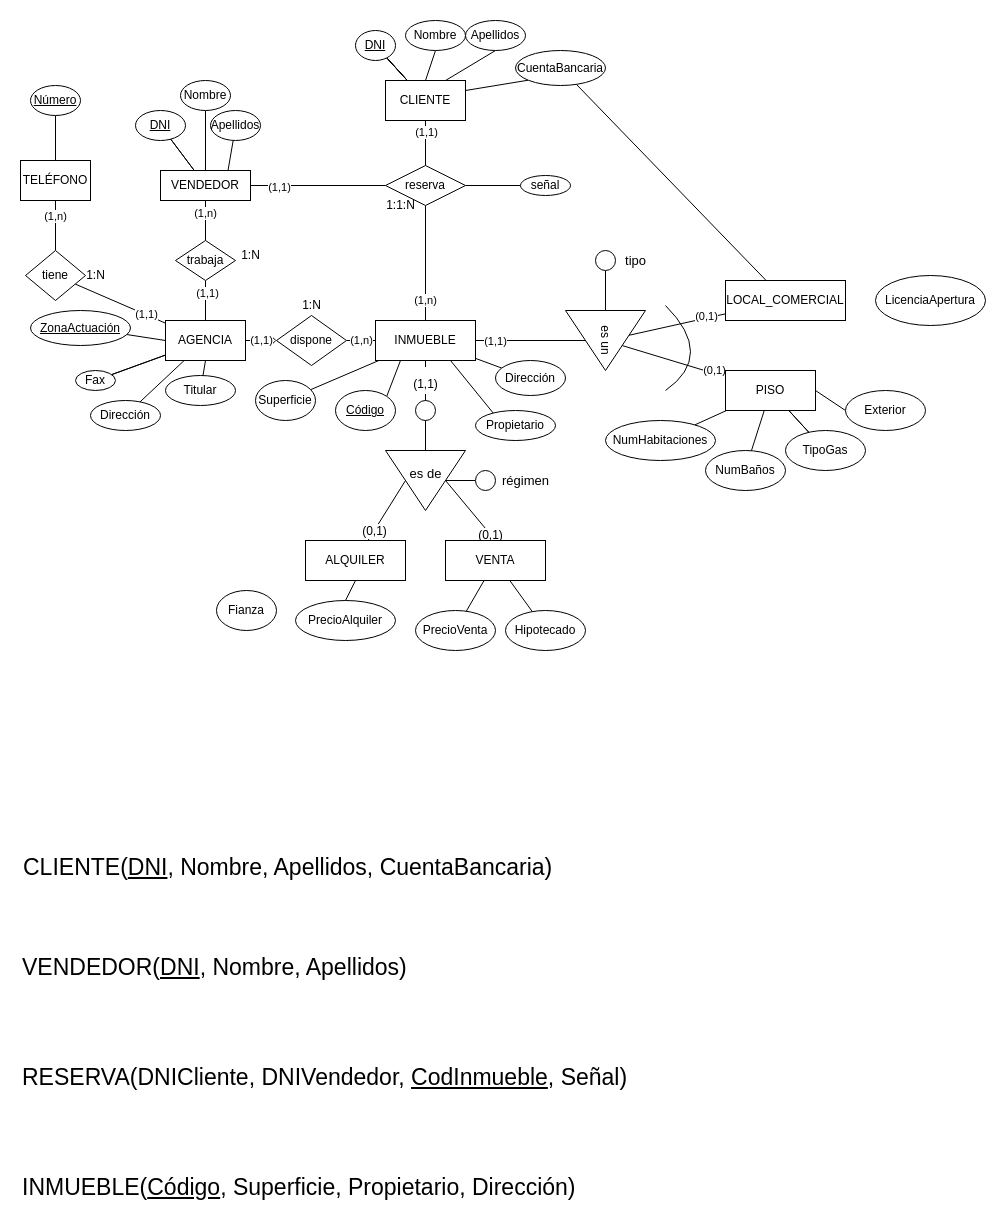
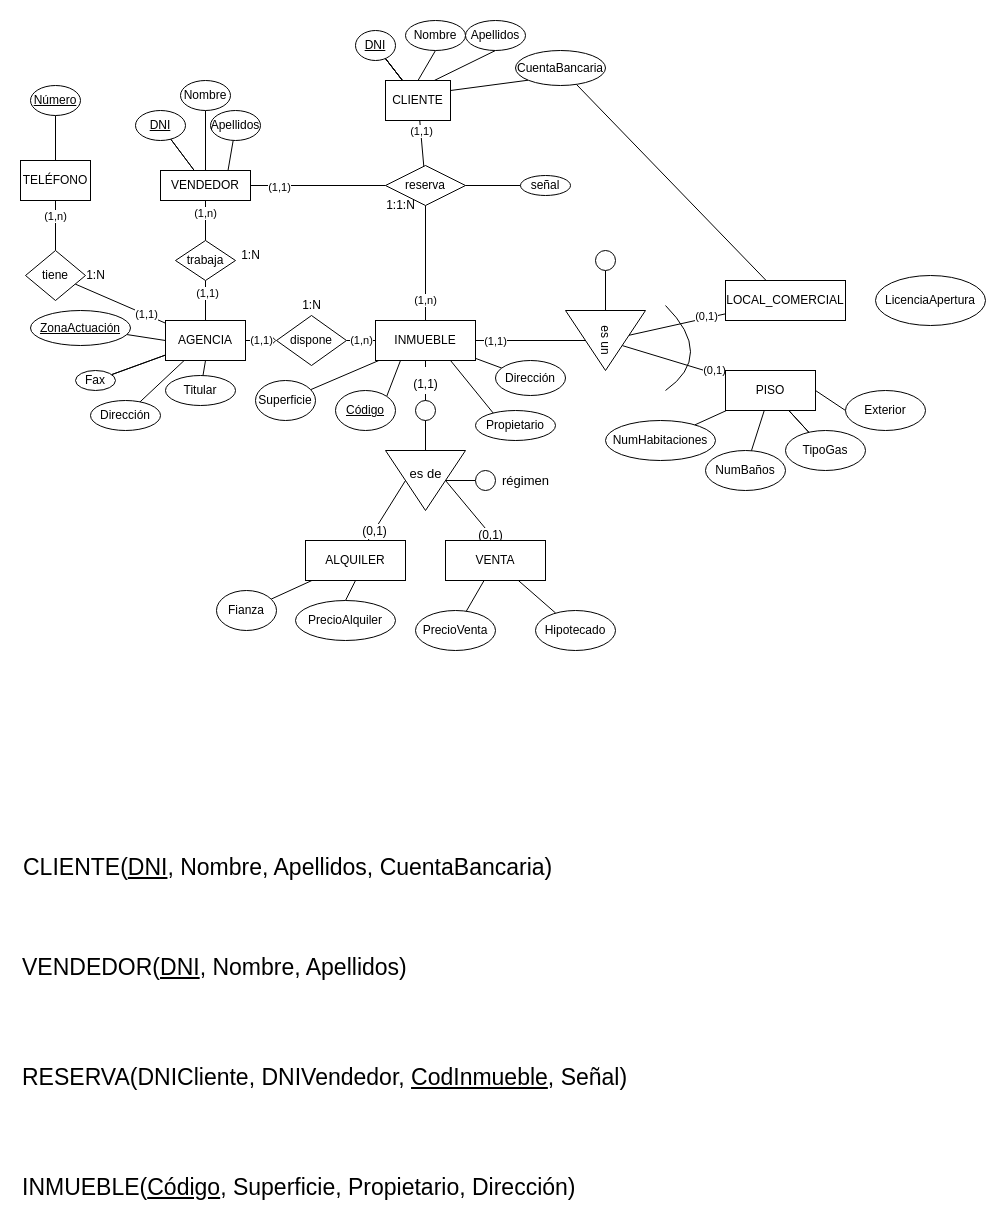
node "CLIENTE": size 80x40 -> 65x40
node "tipo": removed
edge "ALQUILER" -- "Fianza": added
node "Hipotecado": moved (546, 631) -> (576, 631)
